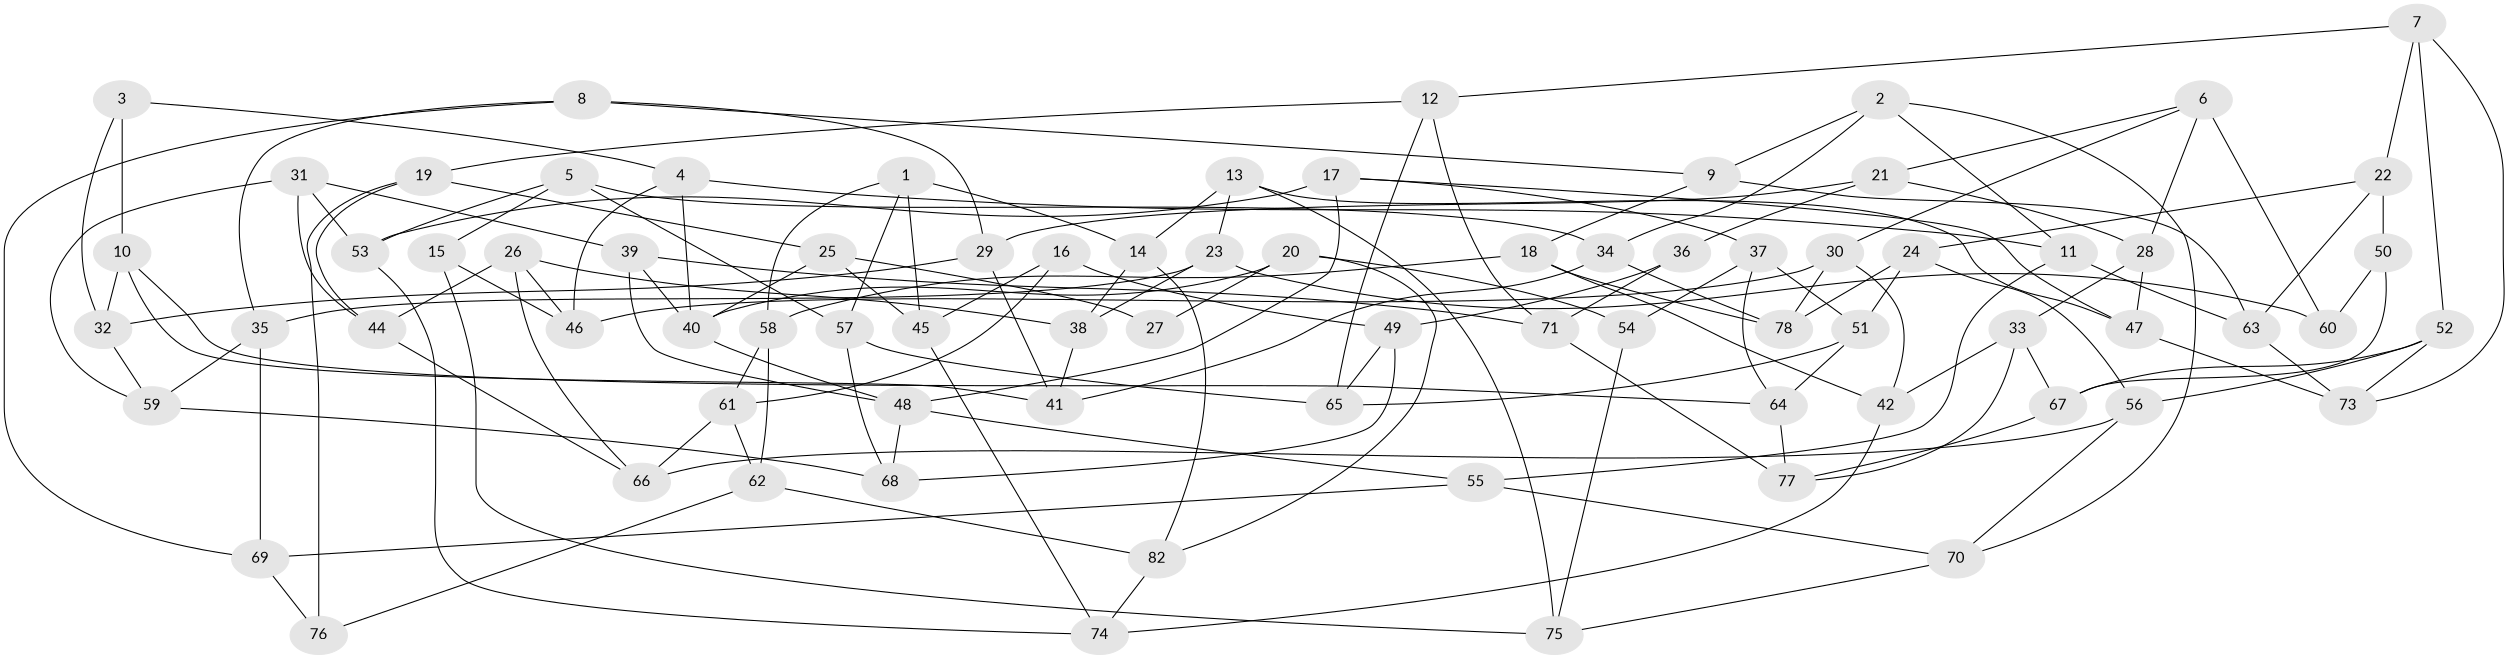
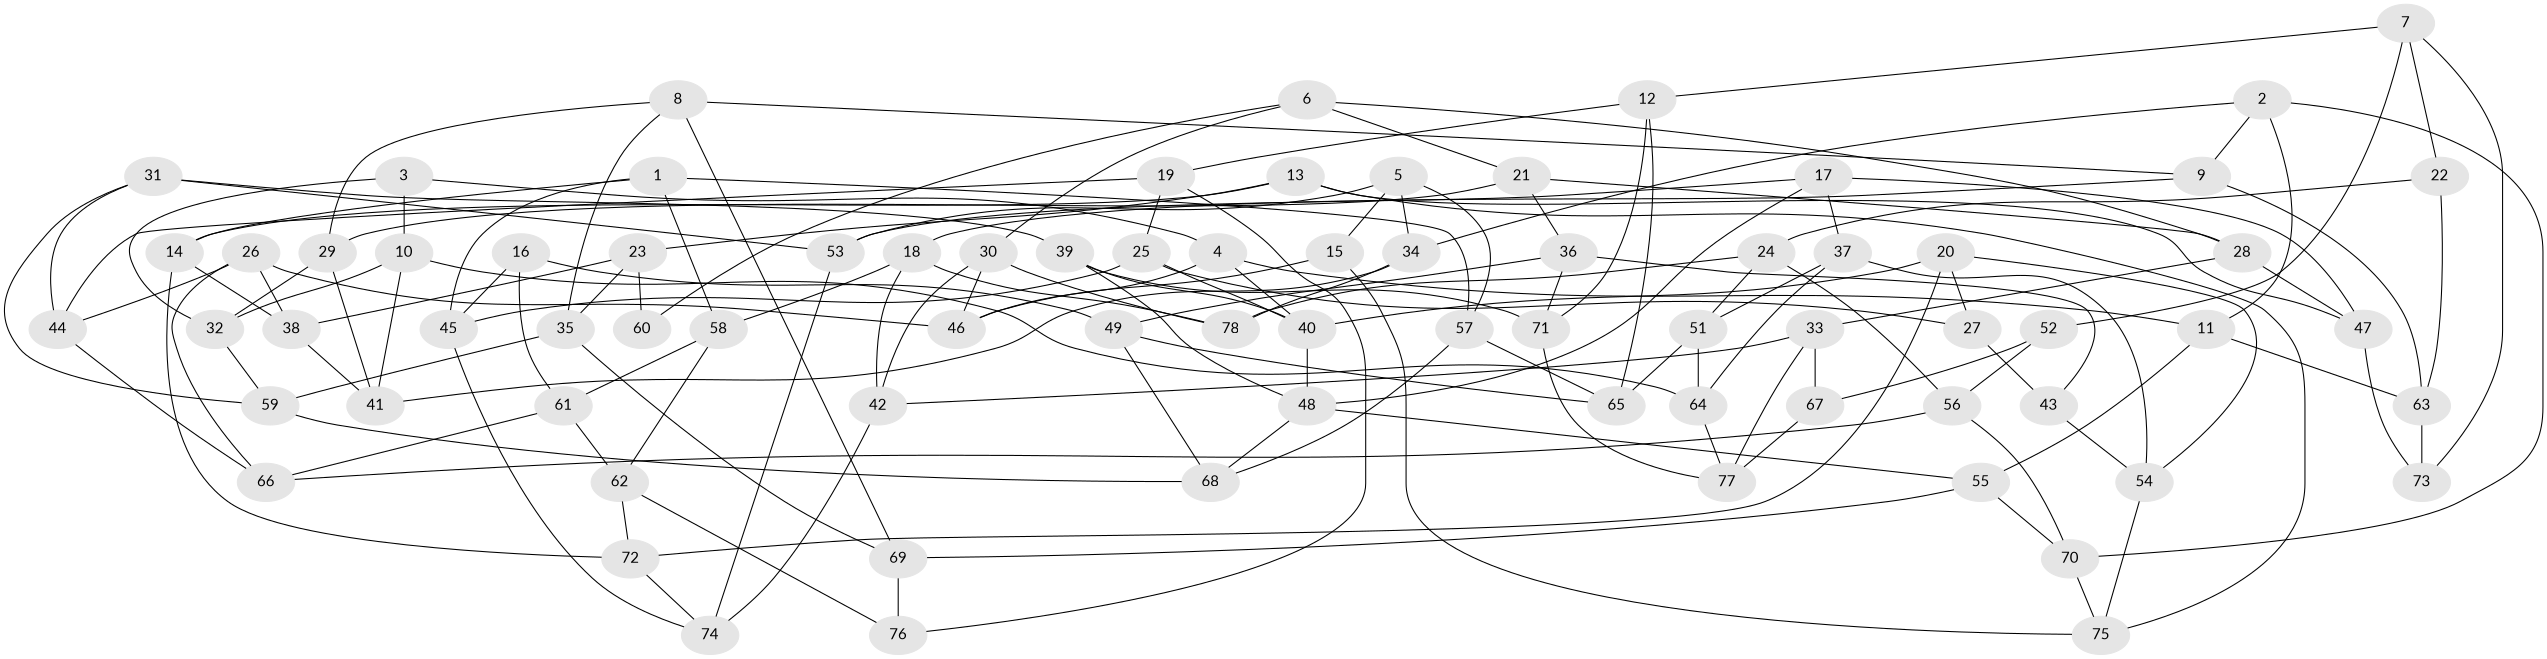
node "50": removed
edge "52" -- "73": removed
node "43": added
node "82": label "82" -> "72"
